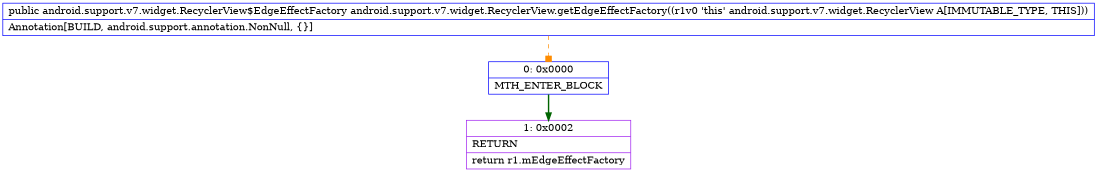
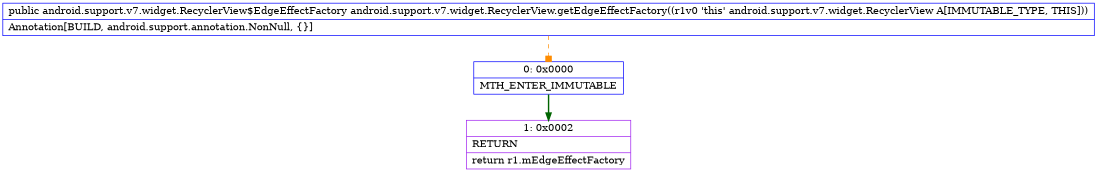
node "0: 0x0000": text "MTH_ENTER_BLOCK" -> "MTH_ENTER_IMMUTABLE"
